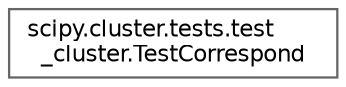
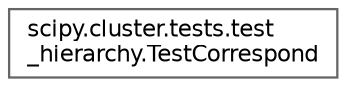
node "scipy.cluster.tests.test _cluster.TestCorrespond": label "scipy.cluster.tests.test _cluster.TestCorrespond" -> "scipy.cluster.tests.test _hierarchy.TestCorrespond"
